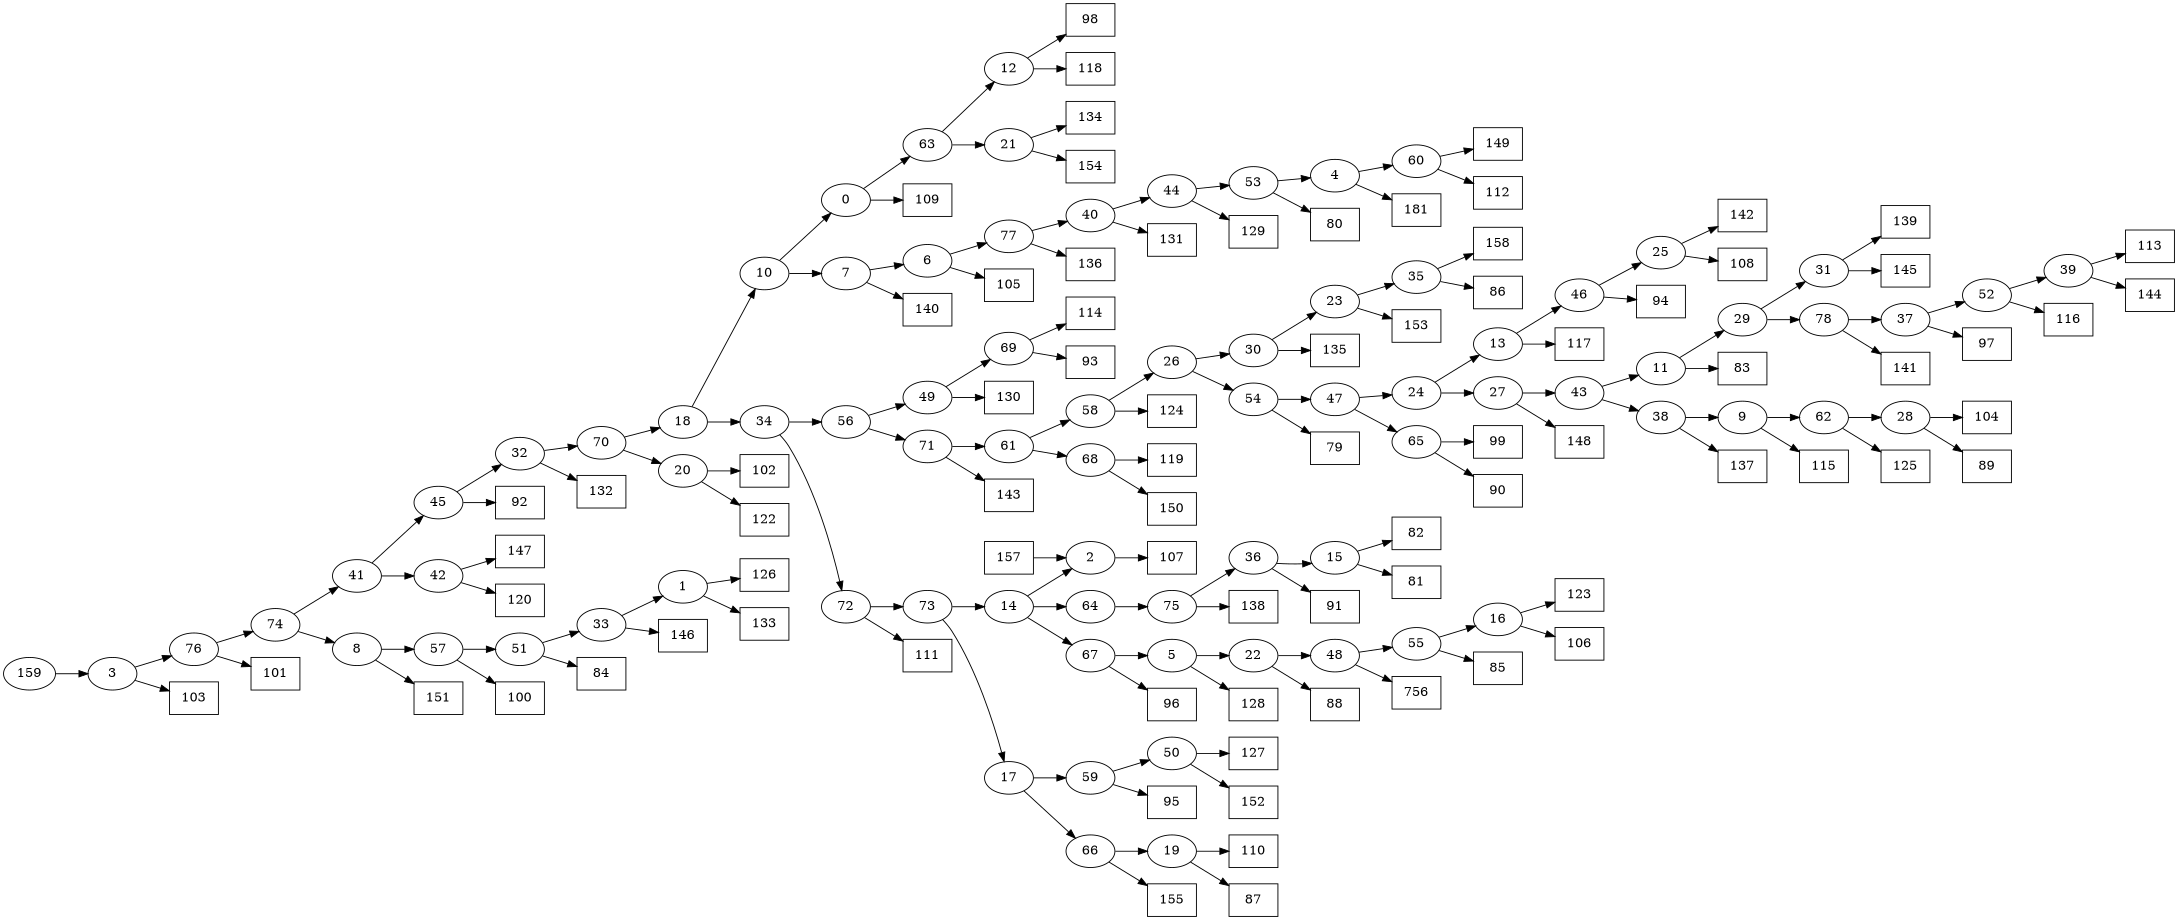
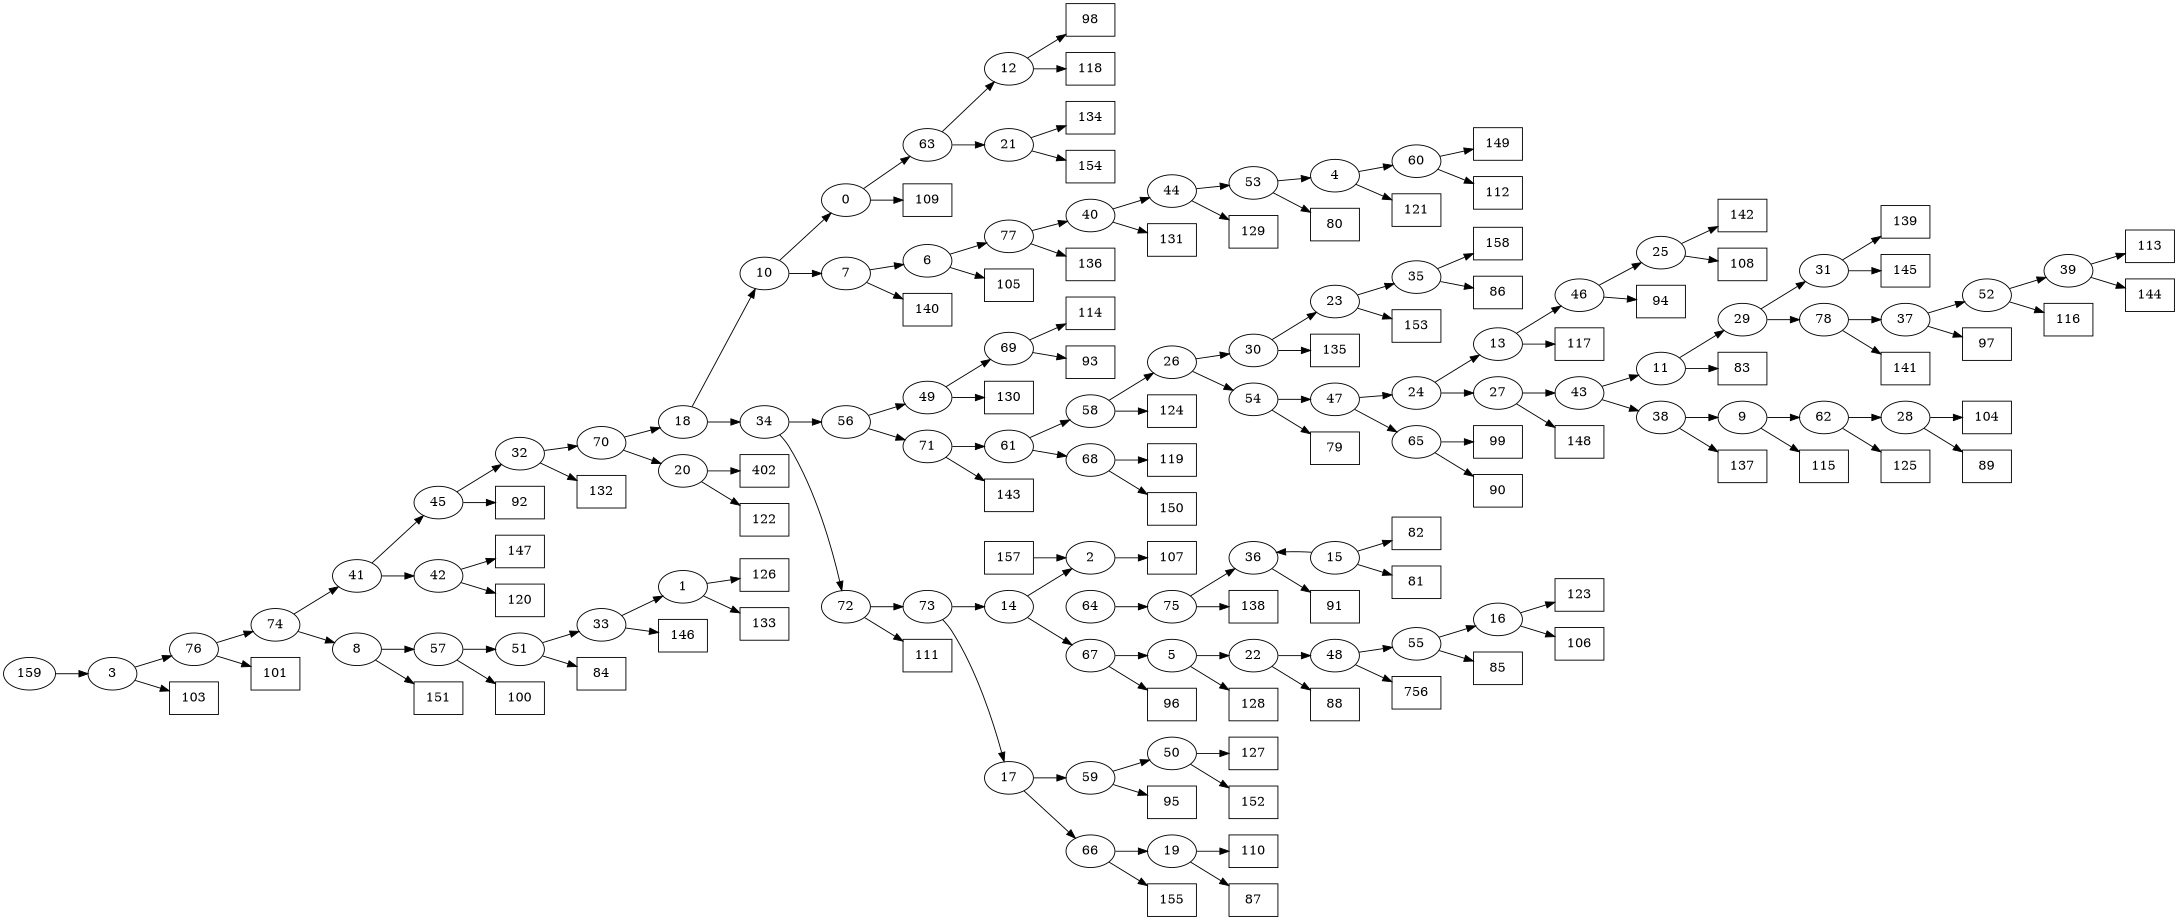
node "181": label "181" -> "121"
node "102": label "102" -> "402"
edge "36" -> "15": reversed
edge "14" -> "64": removed
